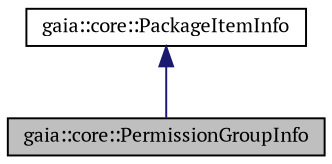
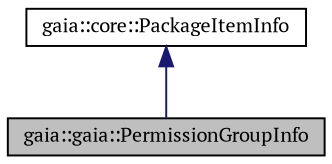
node "gaia::core::PermissionGroupInfo": label "gaia::core::PermissionGroupInfo" -> "gaia::gaia::PermissionGroupInfo"
